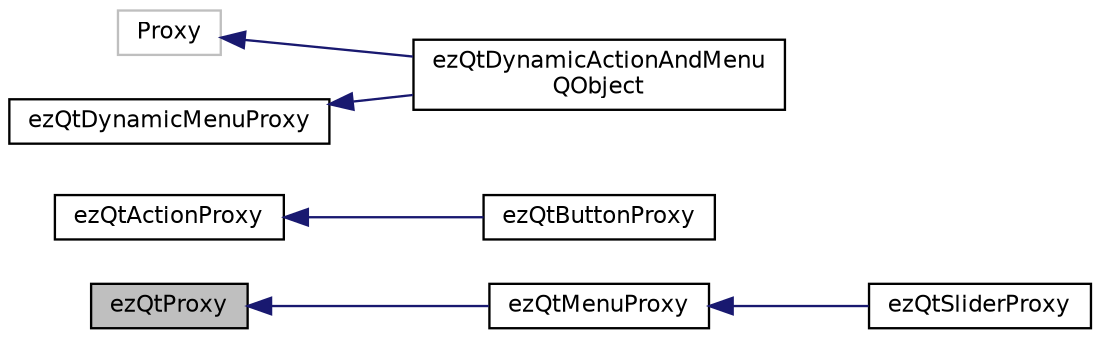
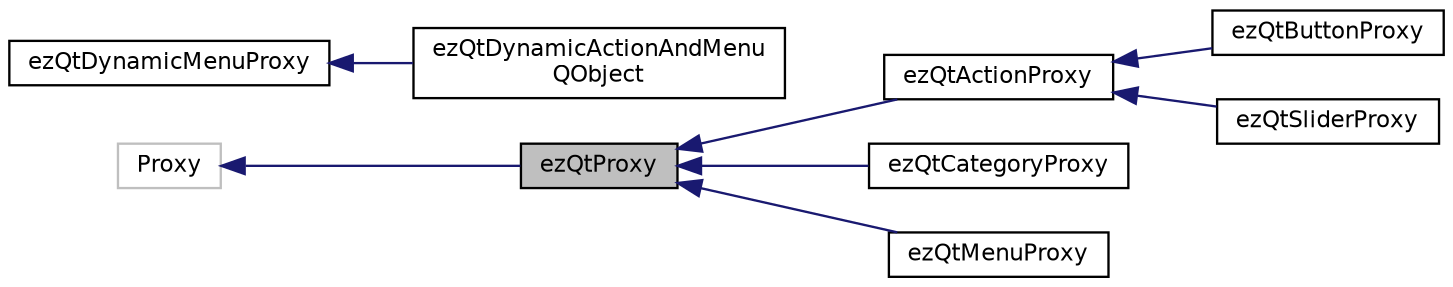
edge "ezQtDynamicActionAndMenu QObject" -> "Proxy": now "ezQtProxy" -> "Proxy"
edge "ezQtActionProxy" -> "ezQtProxy": added
node "ezQtCategoryProxy": added
edge "ezQtSliderProxy" -> "ezQtMenuProxy": now "ezQtSliderProxy" -> "ezQtActionProxy"
